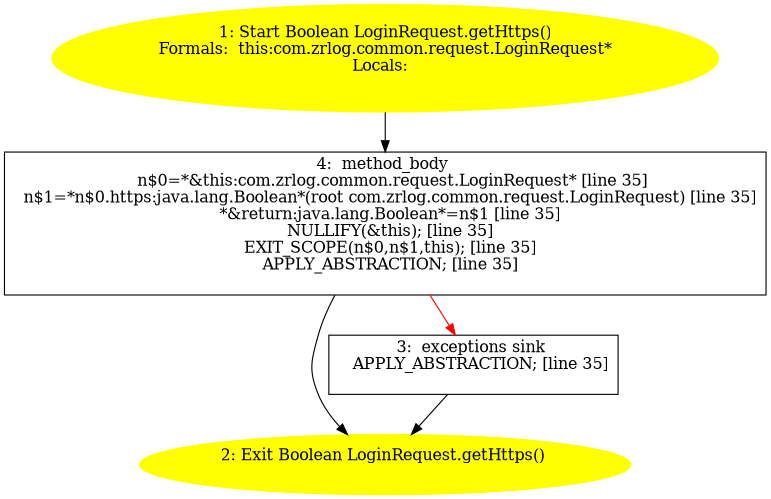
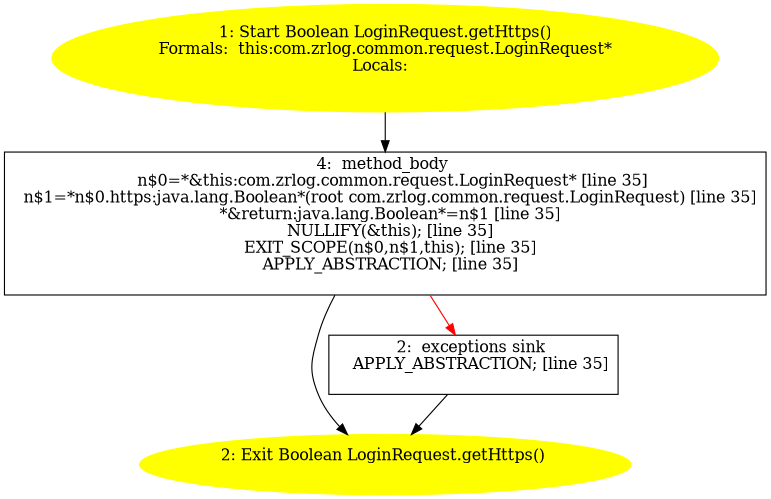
node "3:  exceptions sink APPLY_ABSTRACTION; [line 35]": label "3:  exceptions sink APPLY_ABSTRACTION; [line 35]" -> "2:  exceptions sink APPLY_ABSTRACTION; [line 35]"
